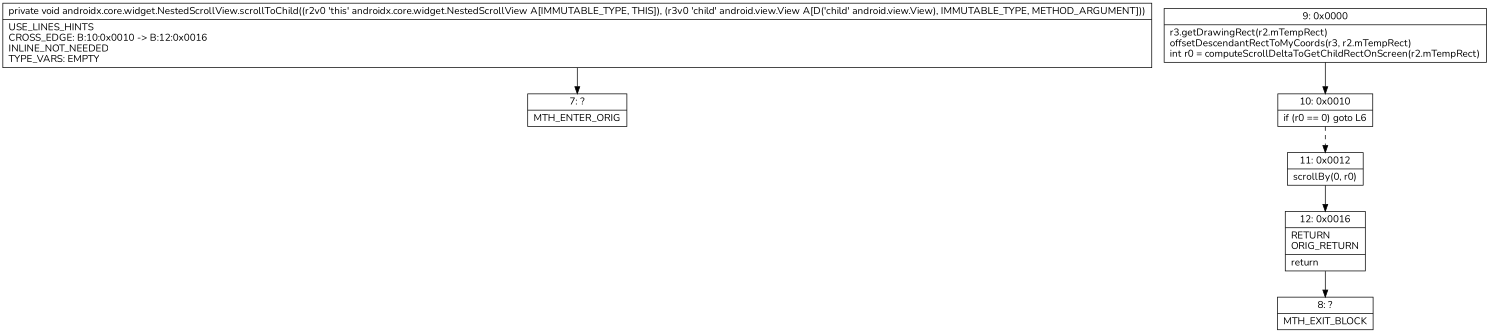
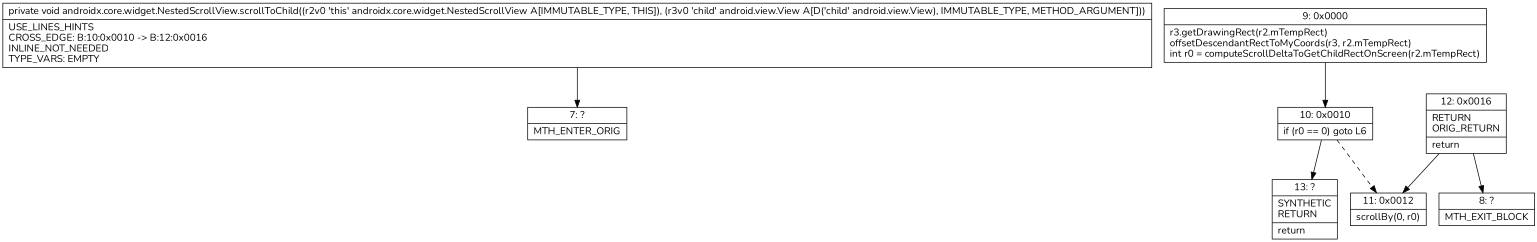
edge "11: 0x0012" -> "12: 0x0016": reversed
node "13: ?": added
